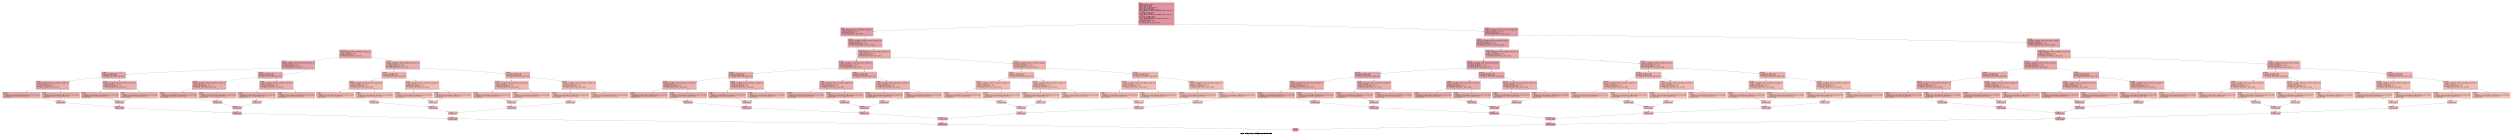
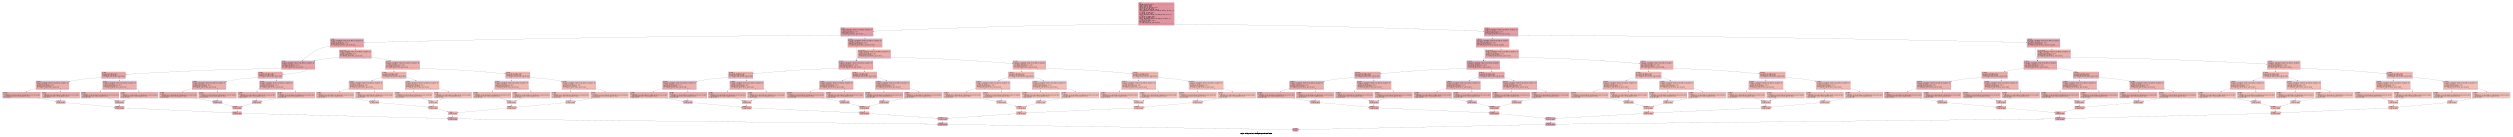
node "if.then3:": added
